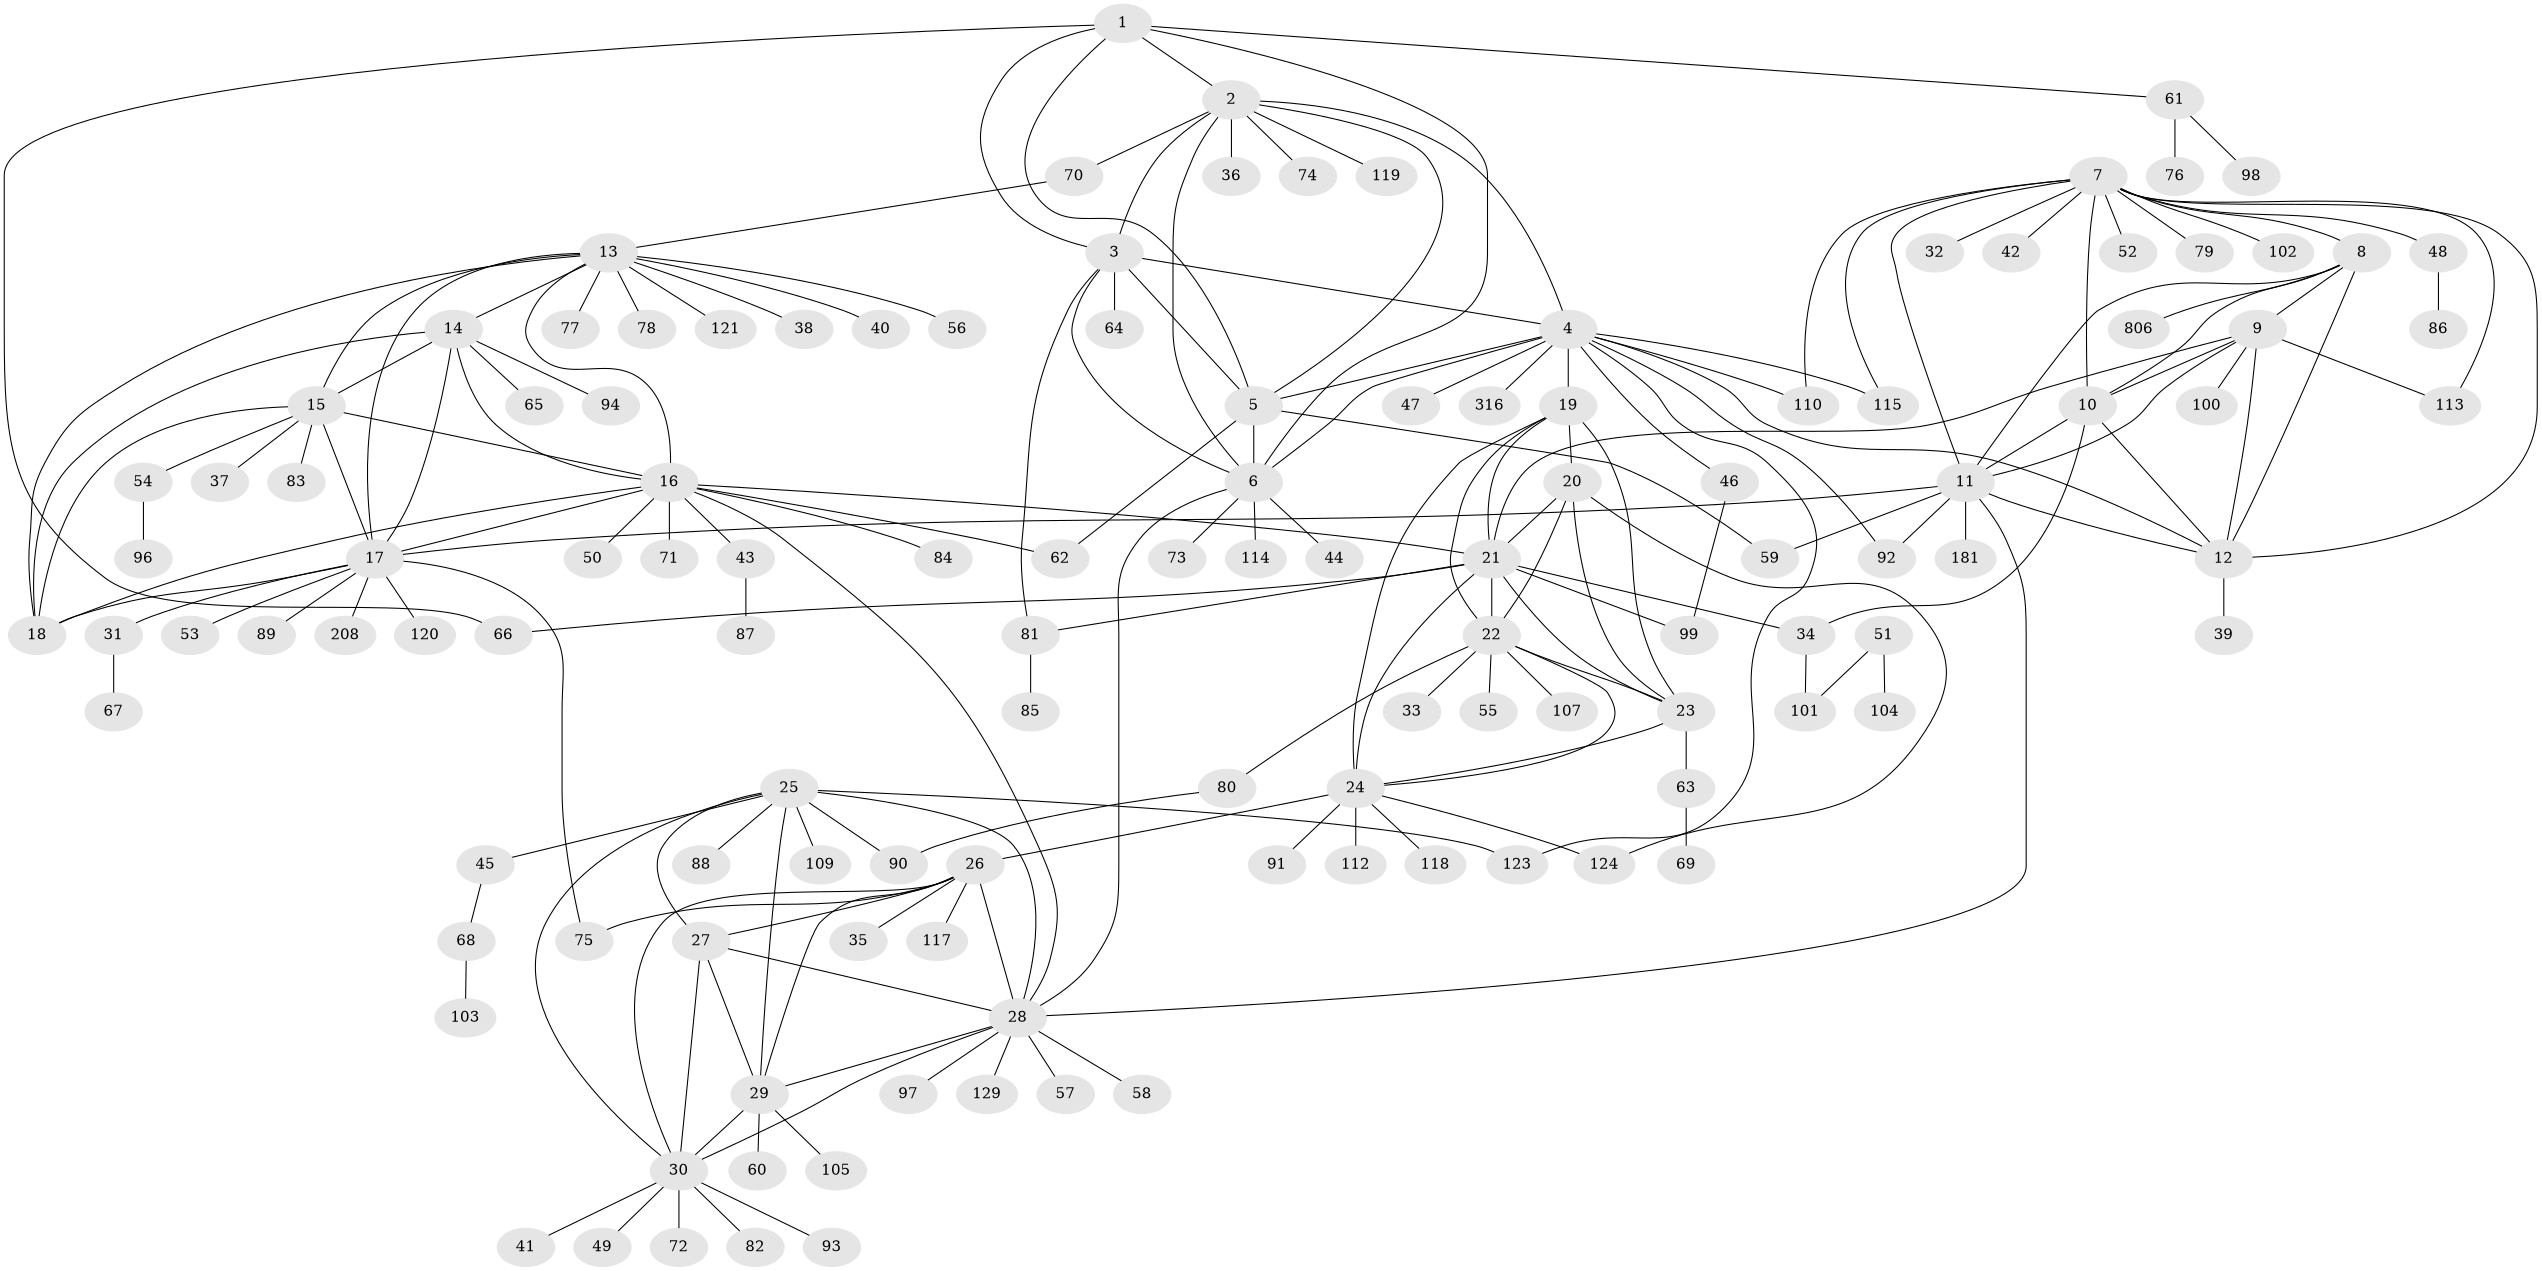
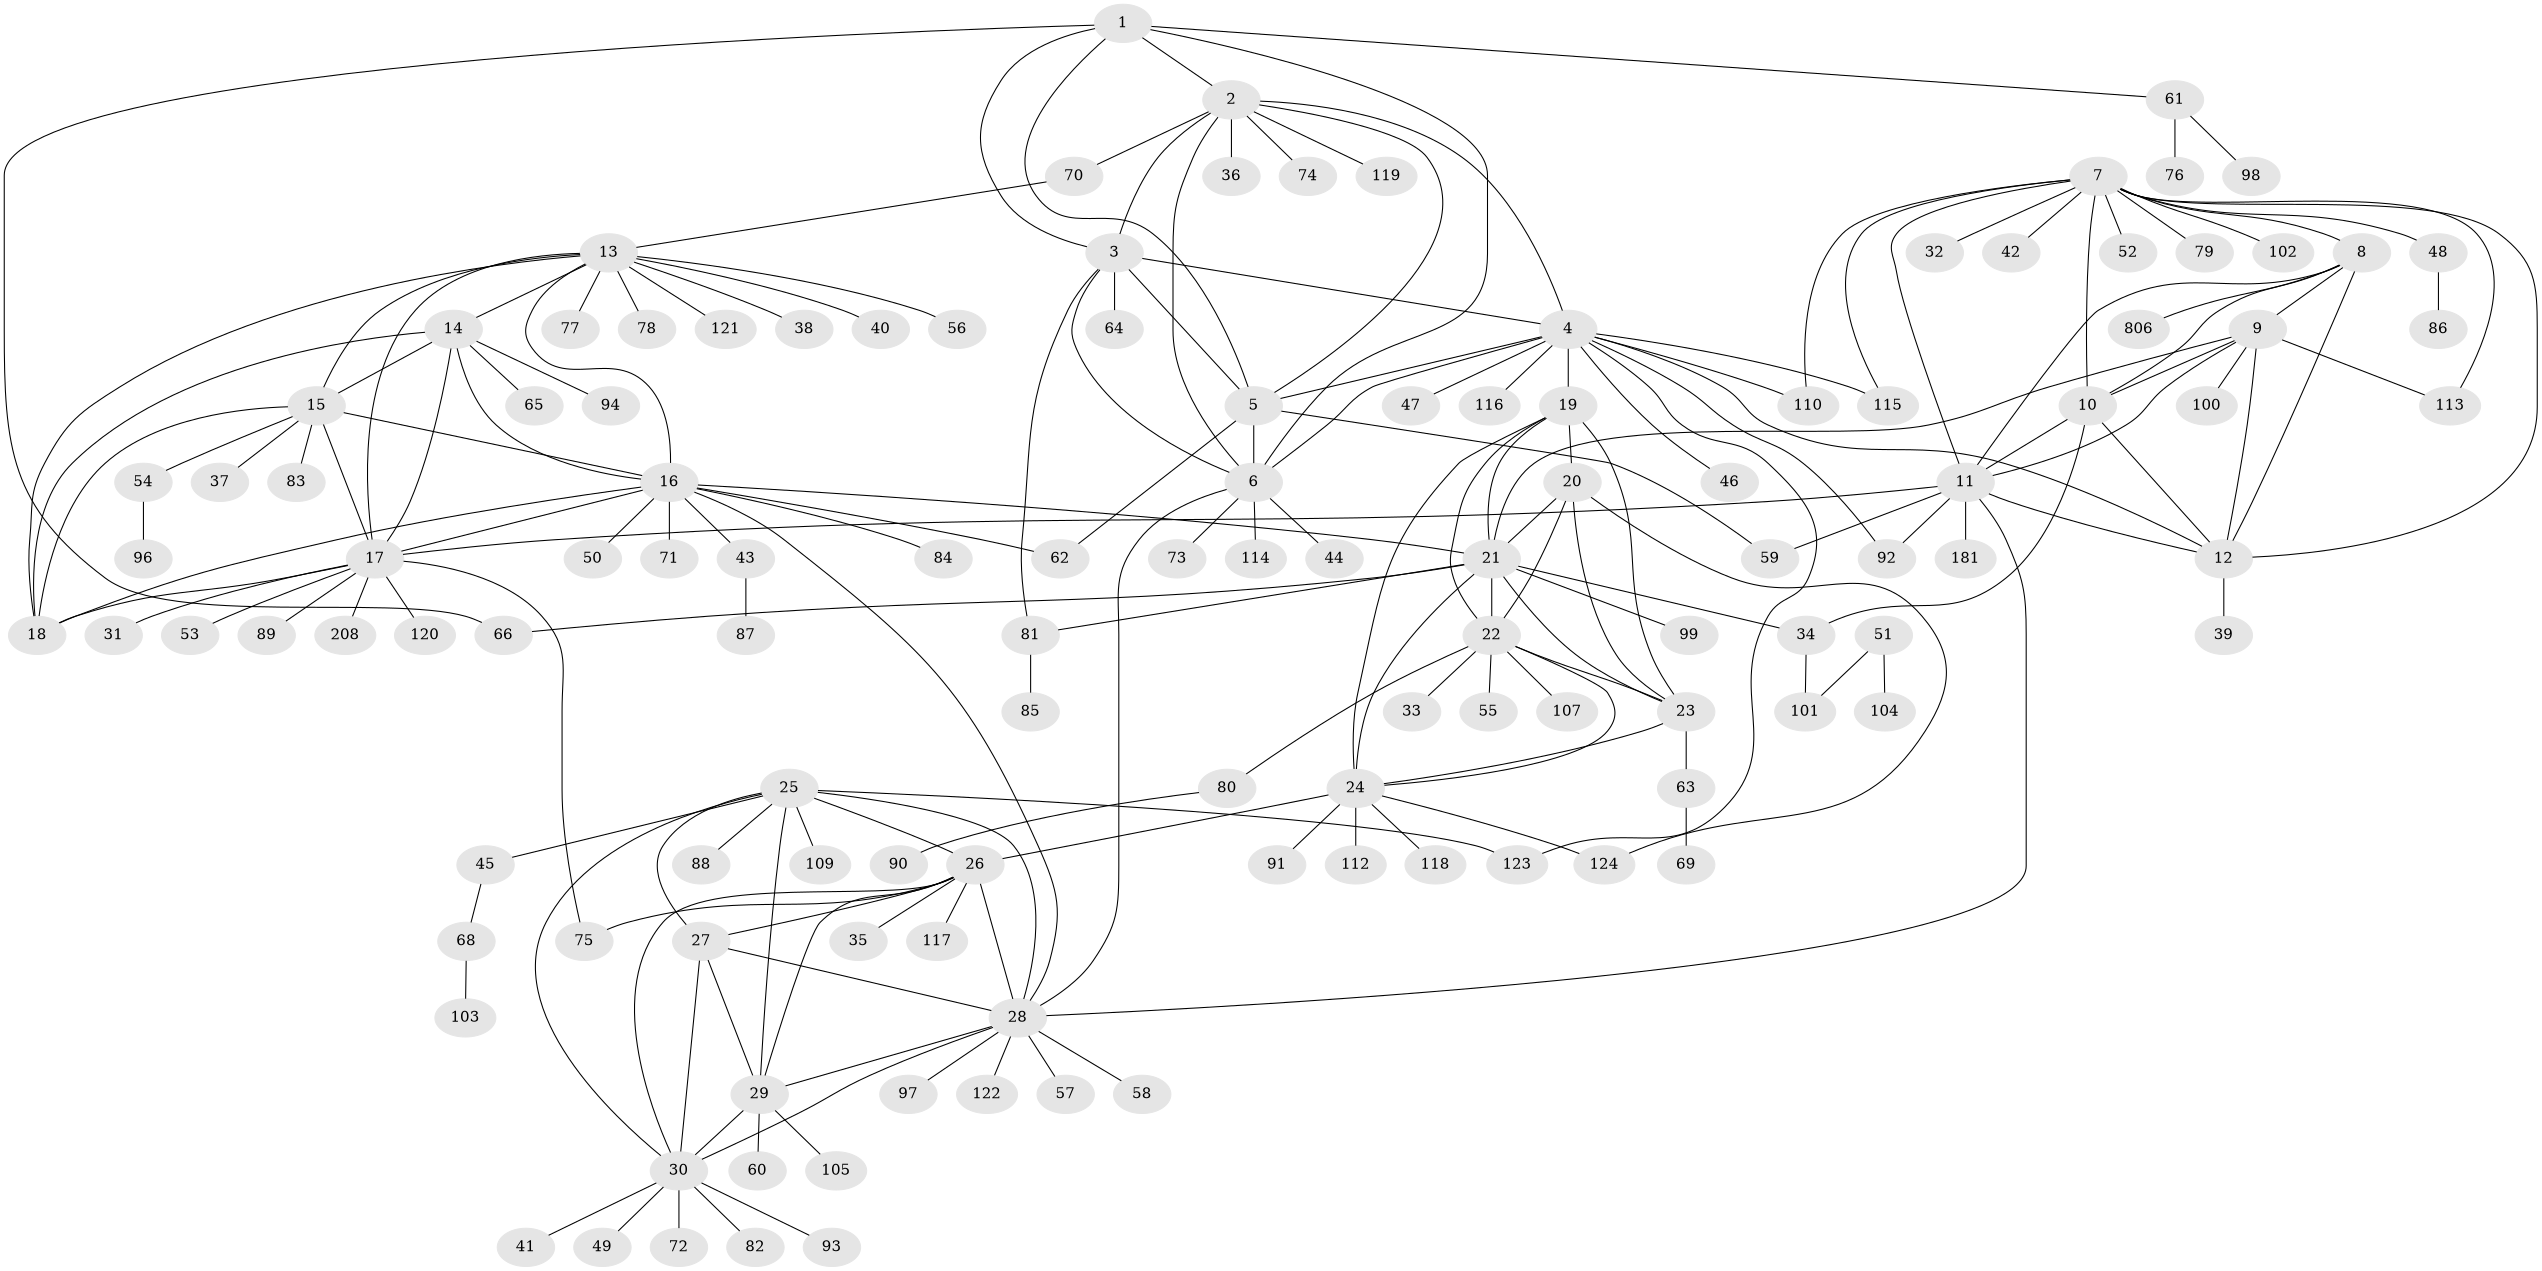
node "316": label "316" -> "116"
edge "46" -- "99": removed
node "67": removed
edge "25" -- "90": now "25" -- "26"
node "129": label "129" -> "122"
